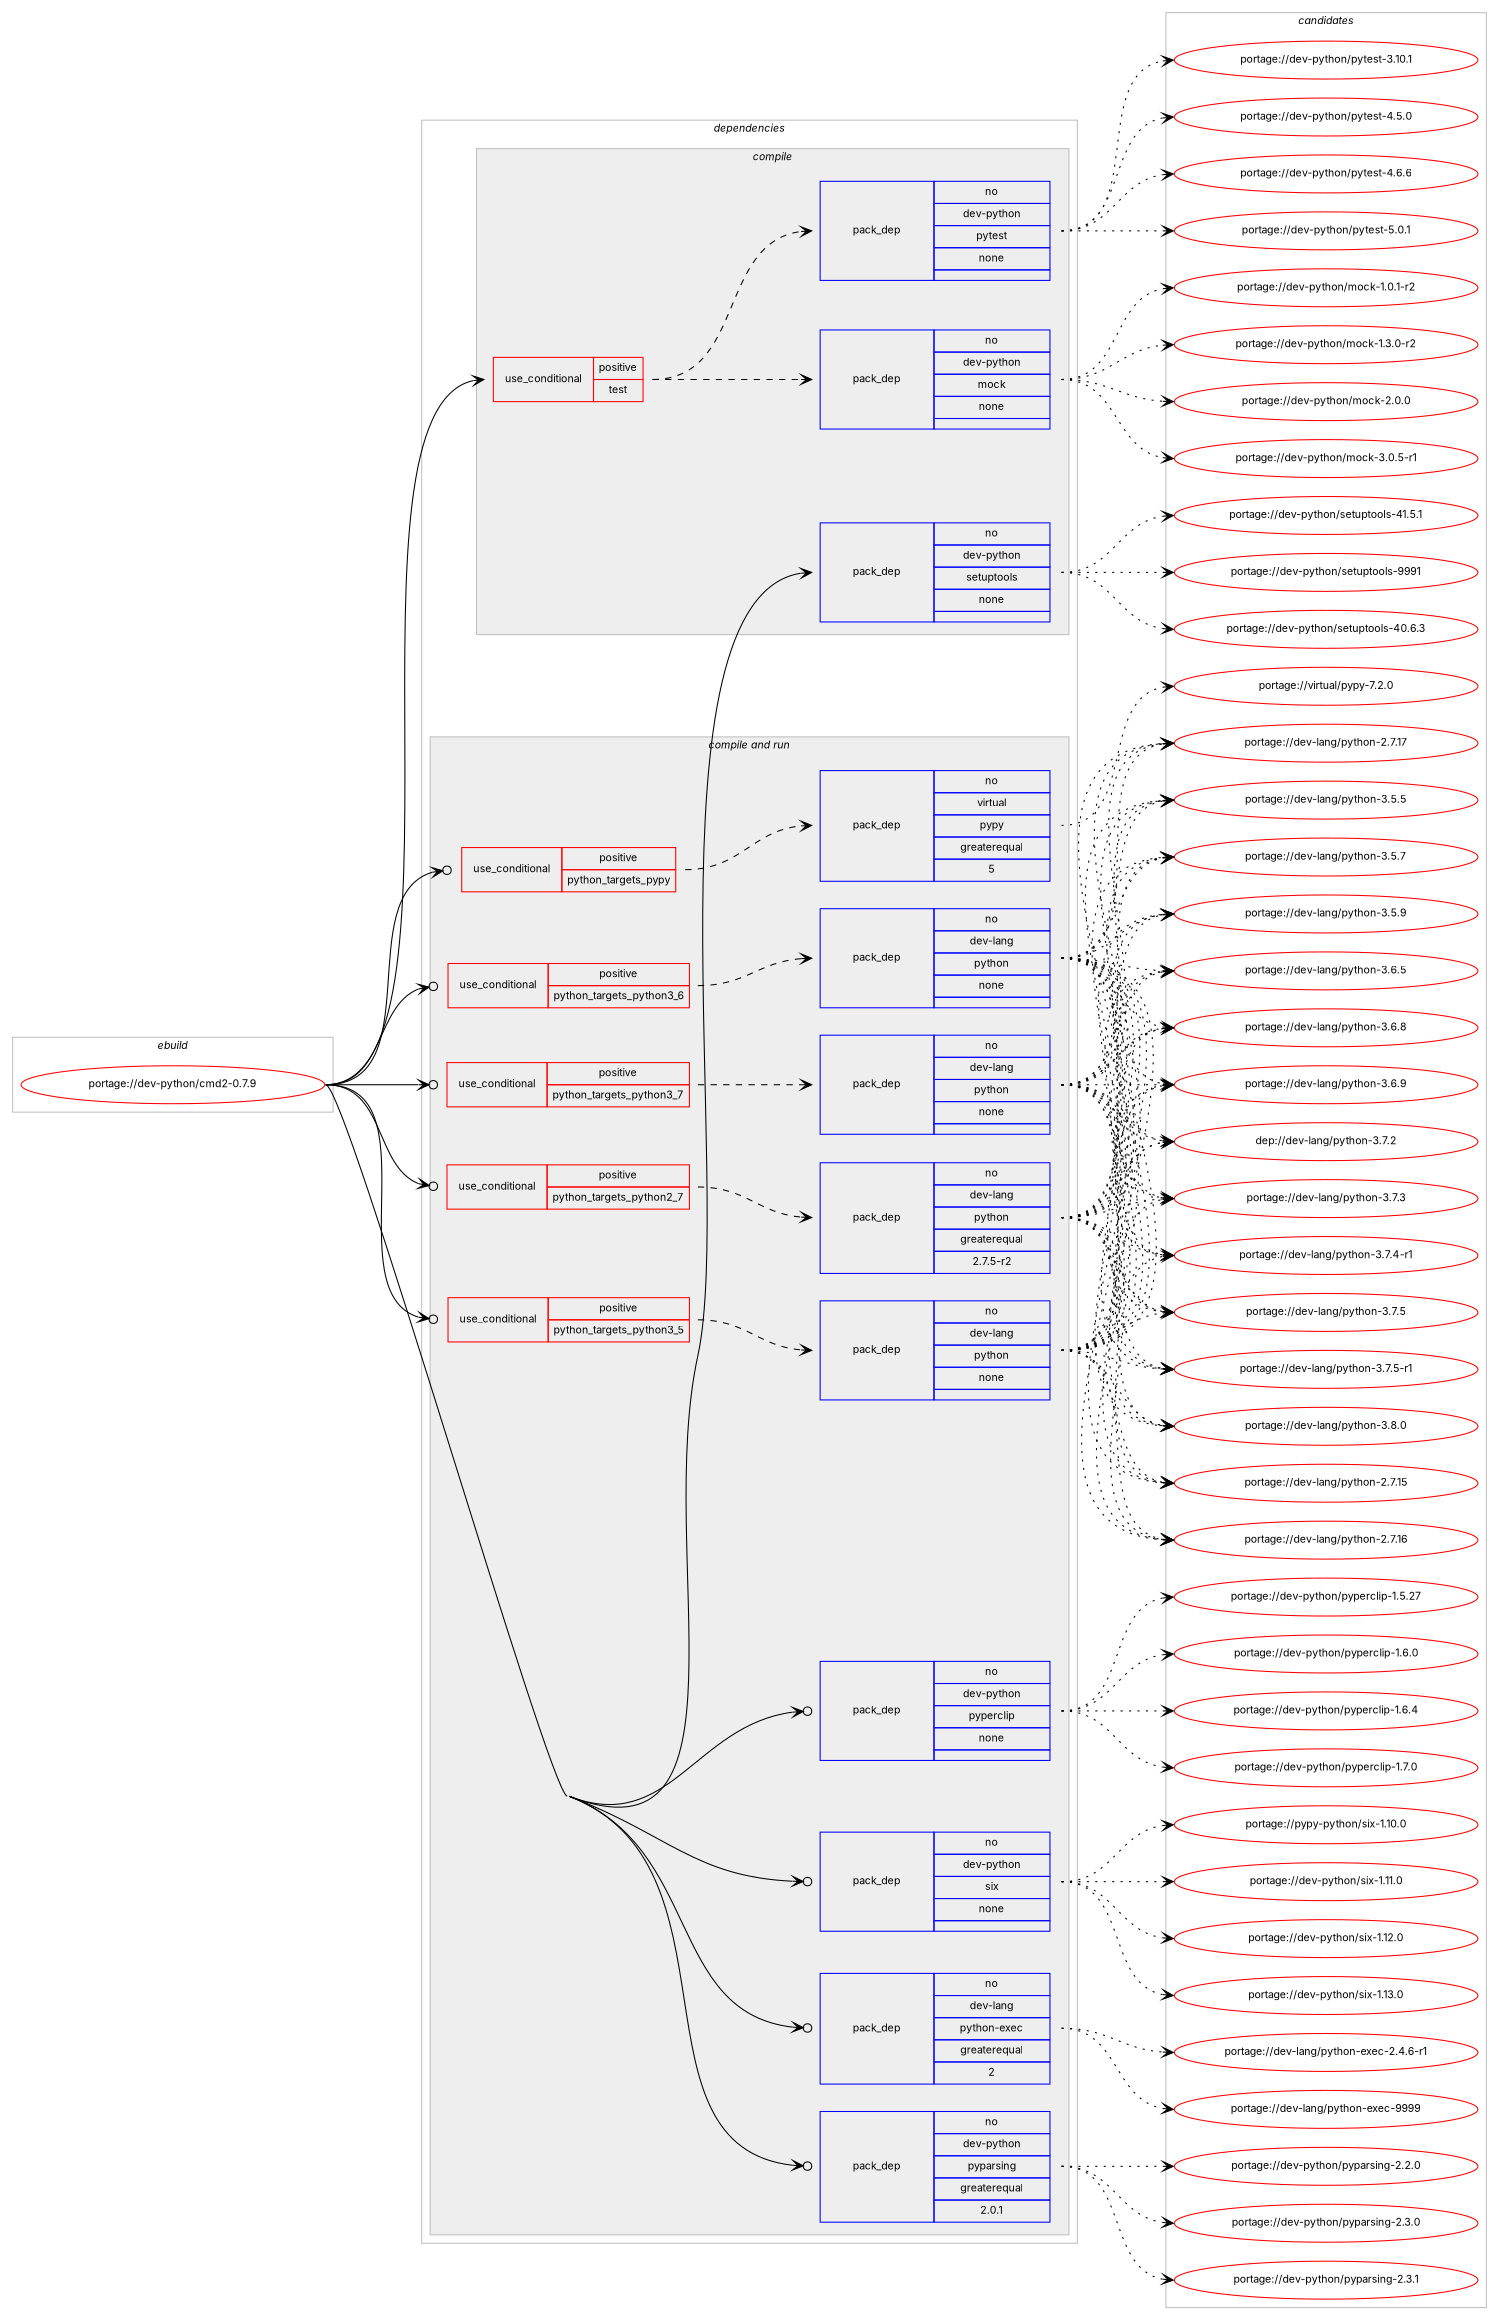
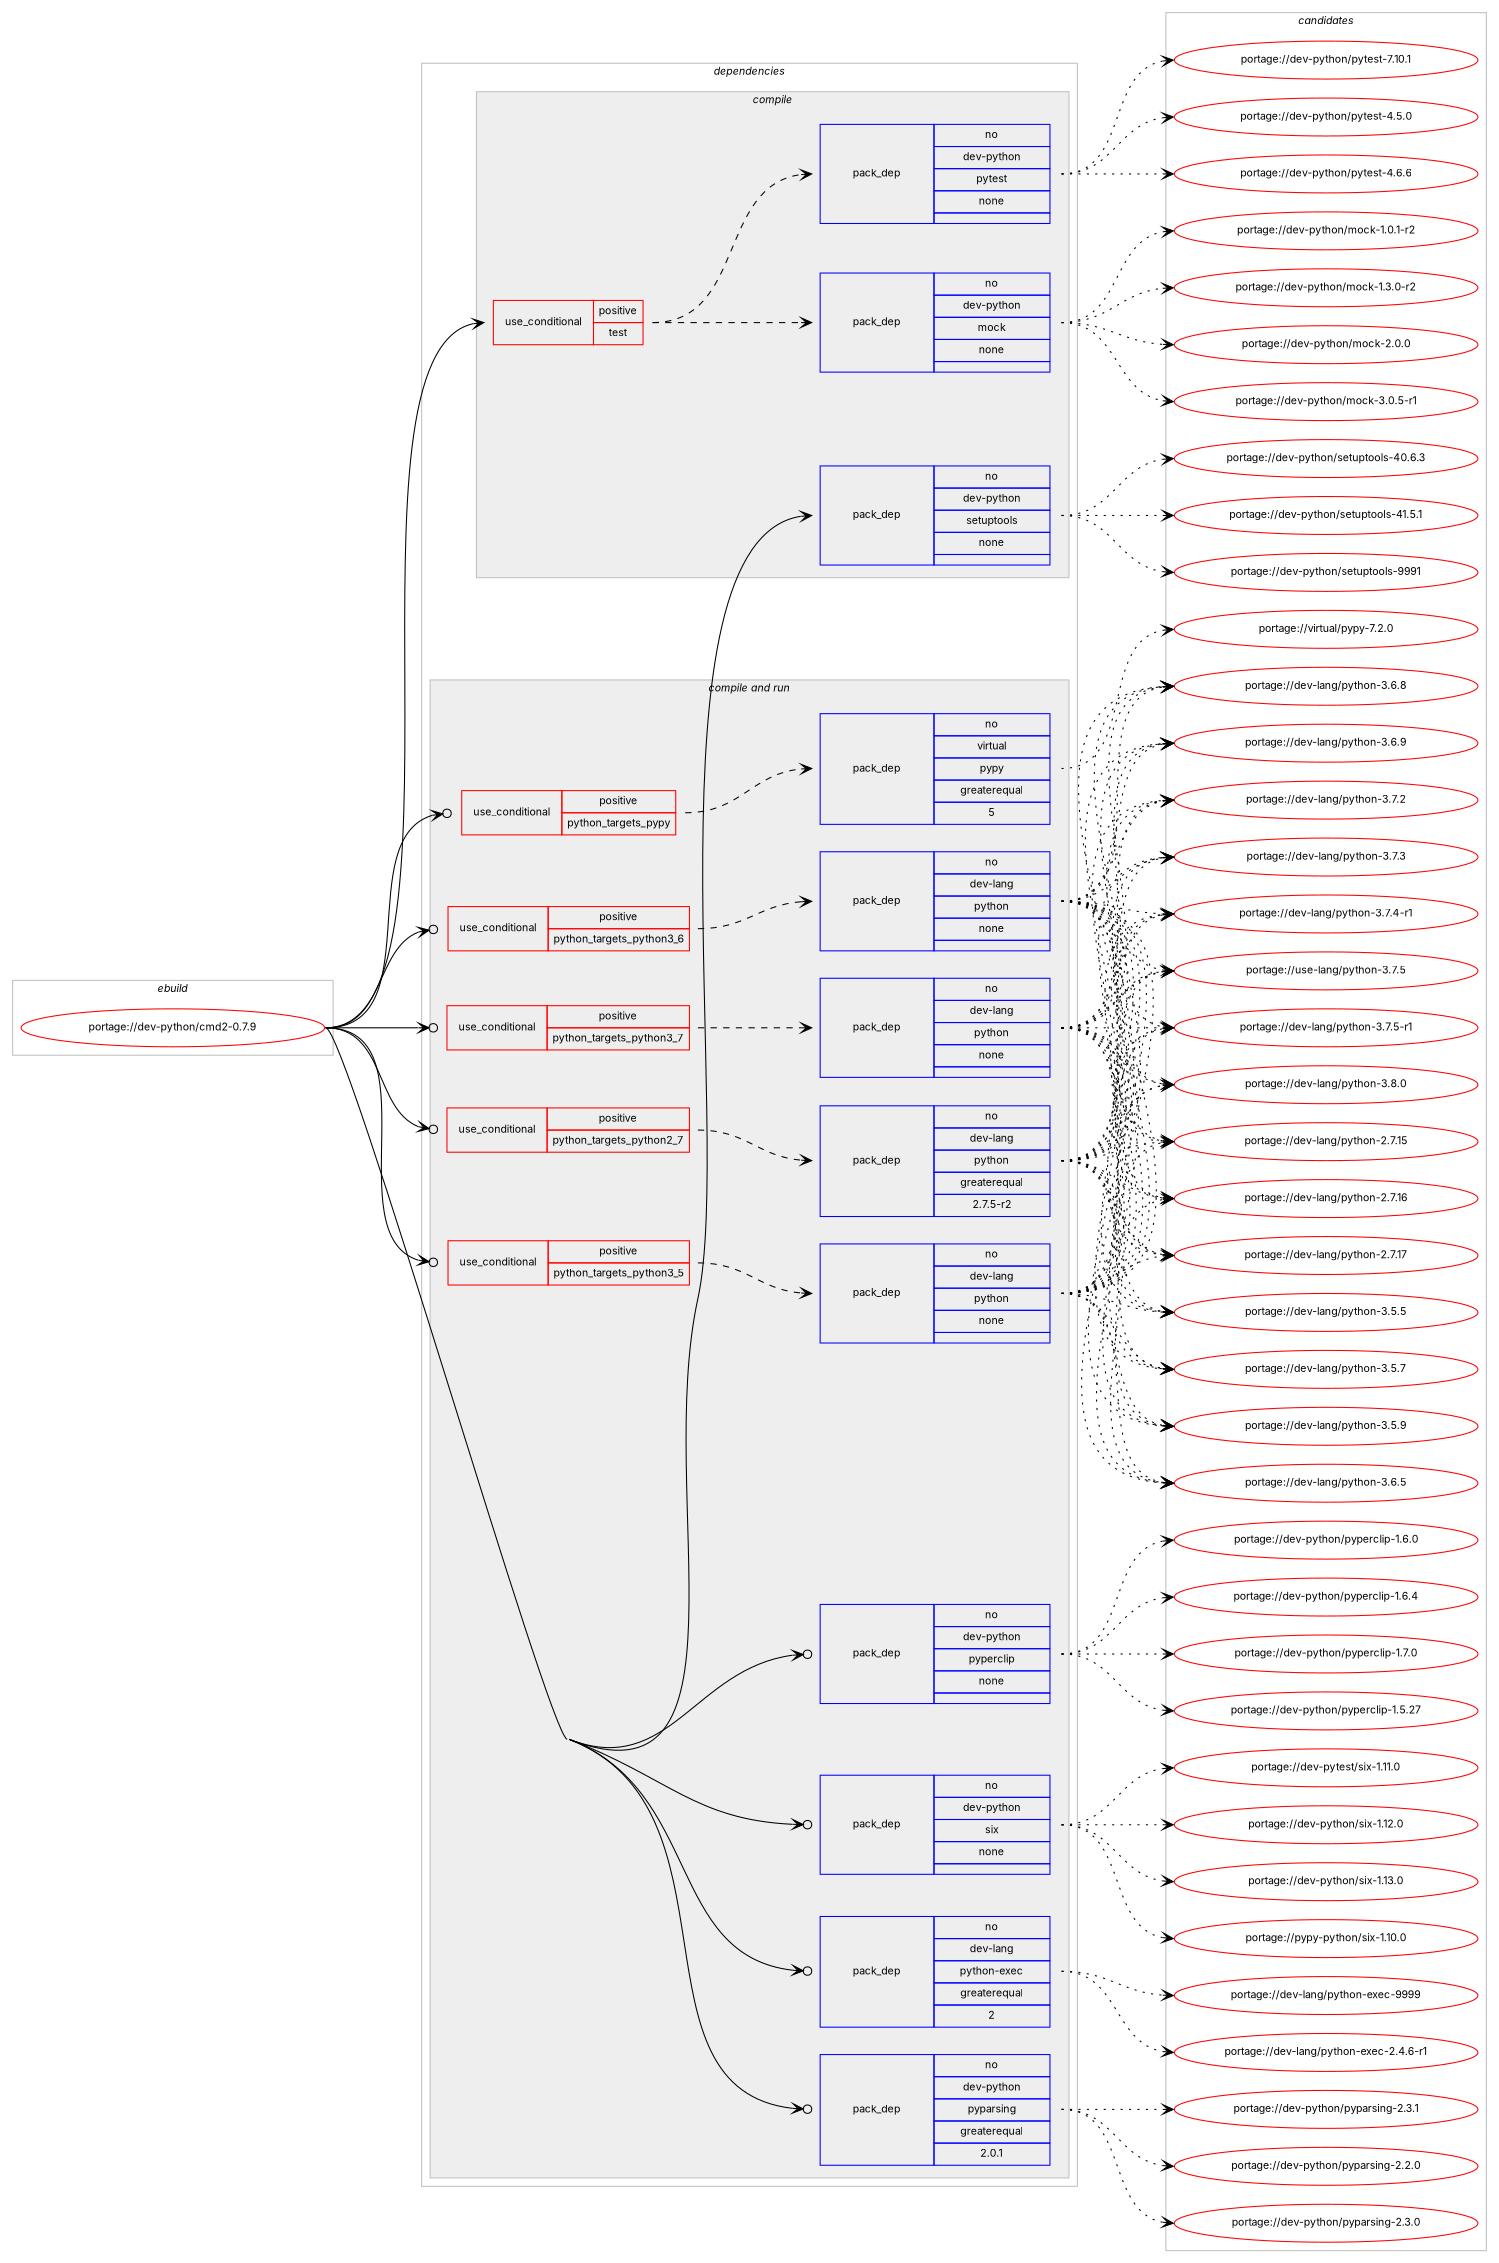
node "portage://dev-python/pytest-3.10.1": label "portage://dev-python/pytest-3.10.1" -> "portage://dev-python/pytest-7.10.1"
node "portage://dev-python/pytest-5.0.1": removed
node "dep://dev-lang/python-3.7.2": label "dep://dev-lang/python-3.7.2" -> "portage://dev-lang/python-3.7.2"
node "portage://dev-lang/python-3.7.5": label "portage://dev-lang/python-3.7.5" -> "portage://use-lang/python-3.7.5"
node "portage://dev-python/six-1.11.0": label "portage://dev-python/six-1.11.0" -> "portage://dev-pytest/six-1.11.0"
